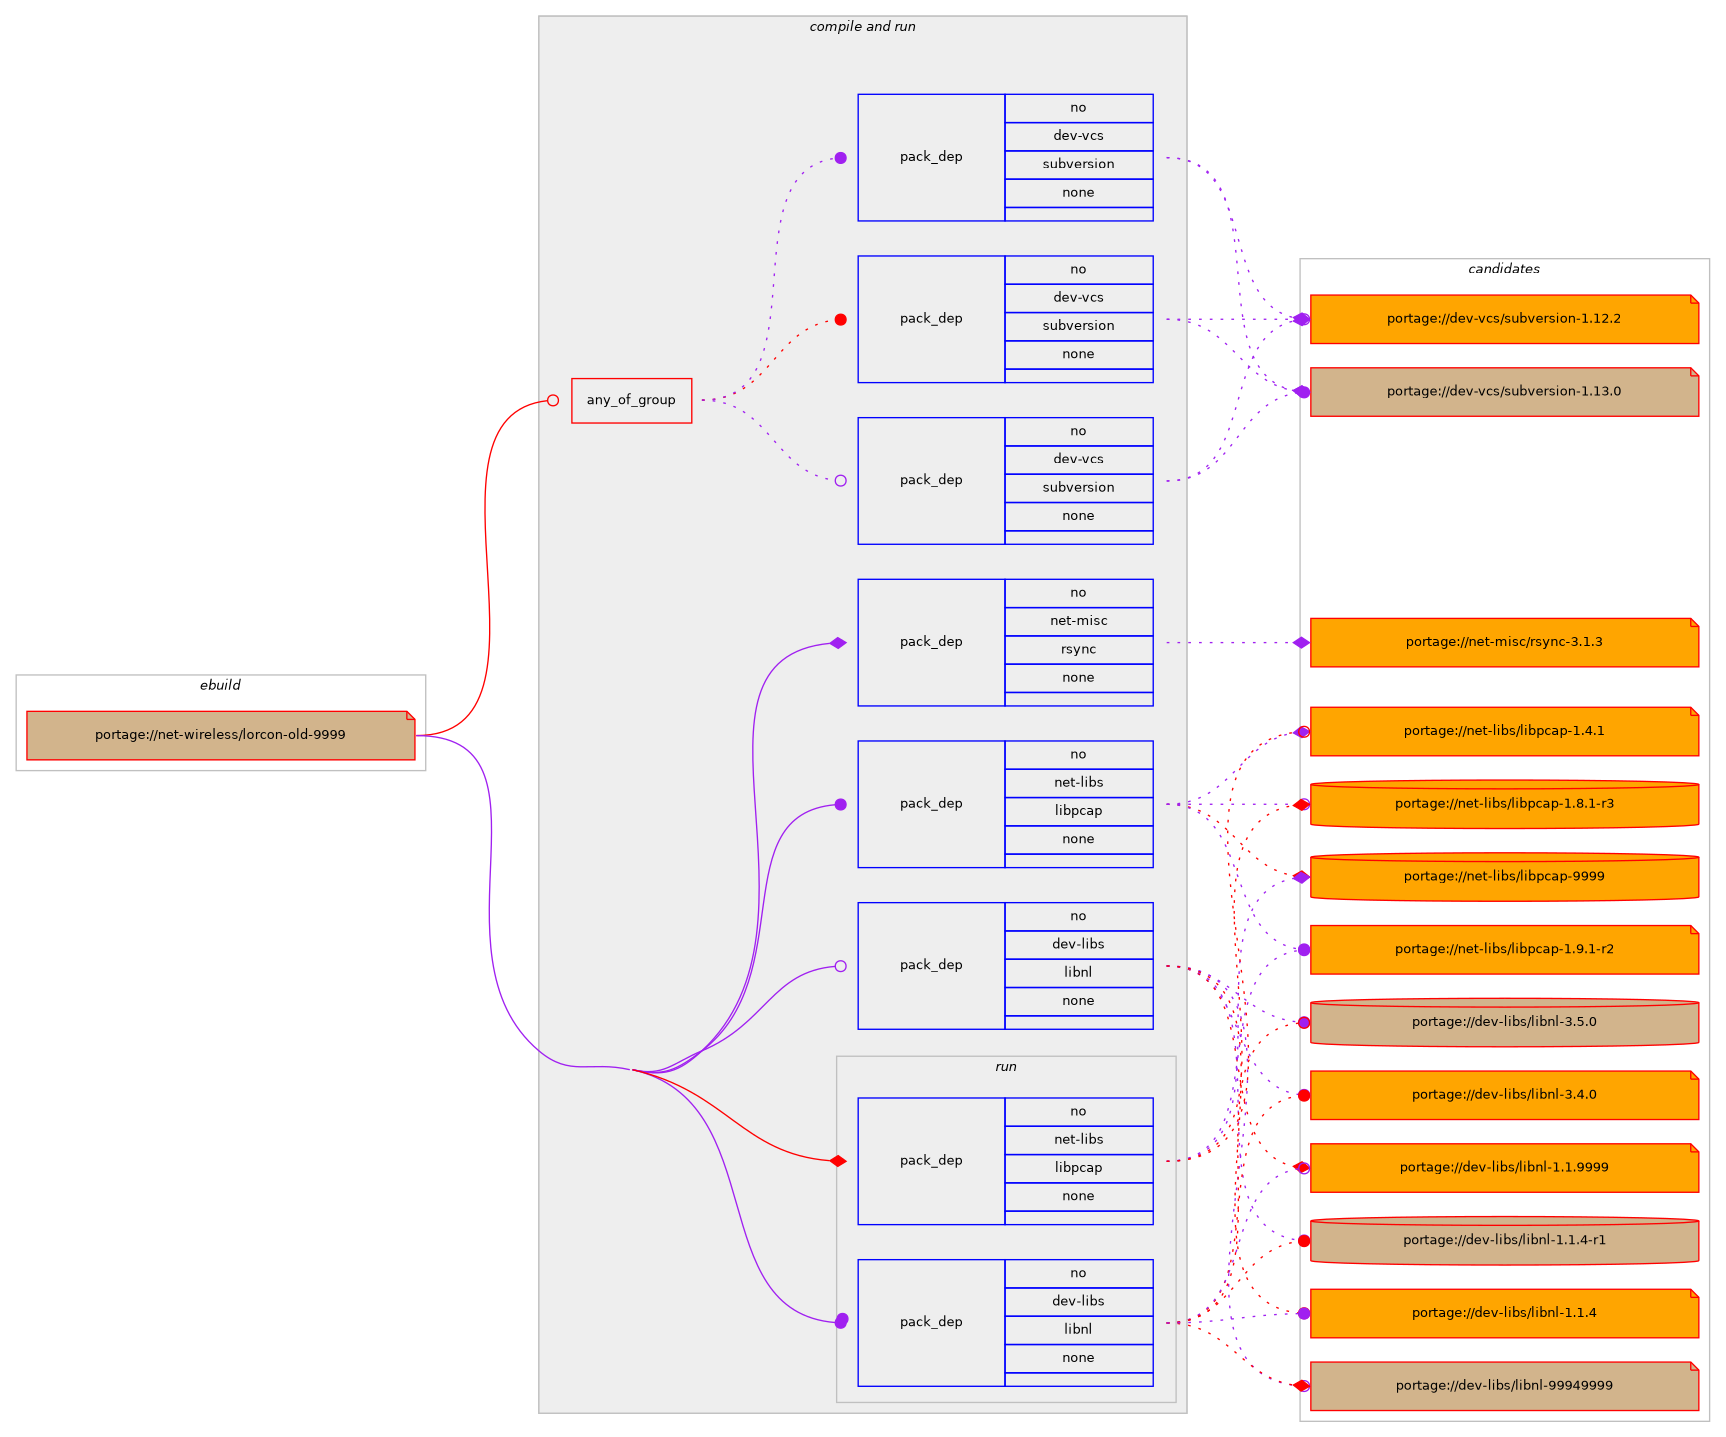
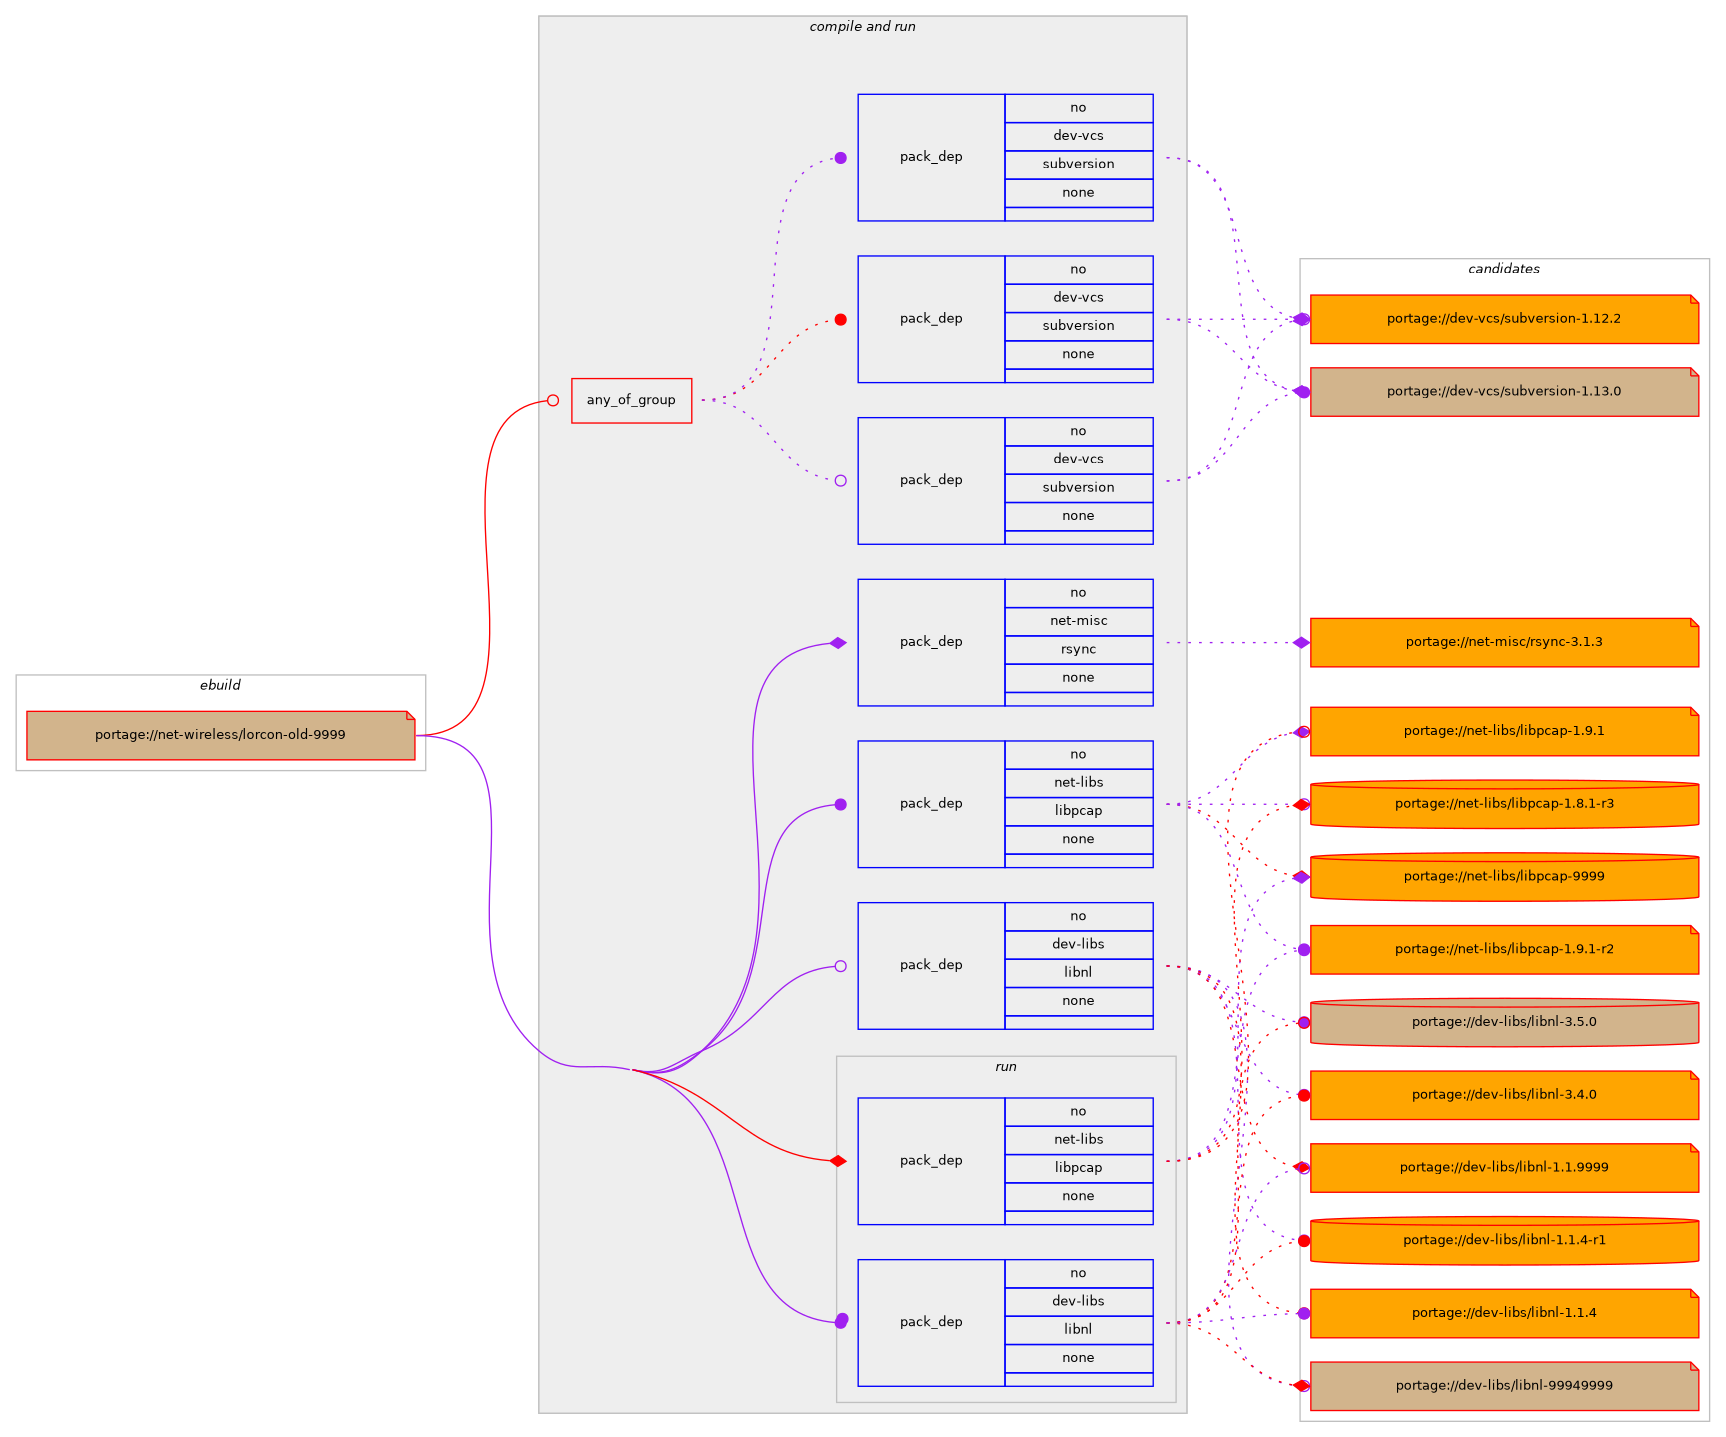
node "portage://net-libs/libpcap-1.4.1": label "portage://net-libs/libpcap-1.4.1" -> "portage://net-libs/libpcap-1.9.1"
node "portage://dev-libs/libnl-1.1.4-r1": fillcolor tan -> orange
